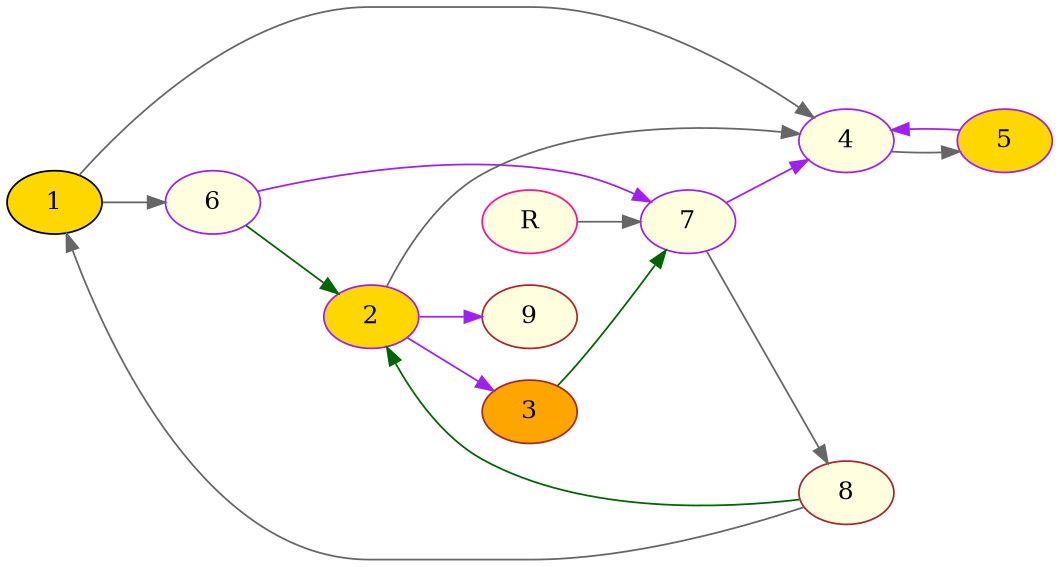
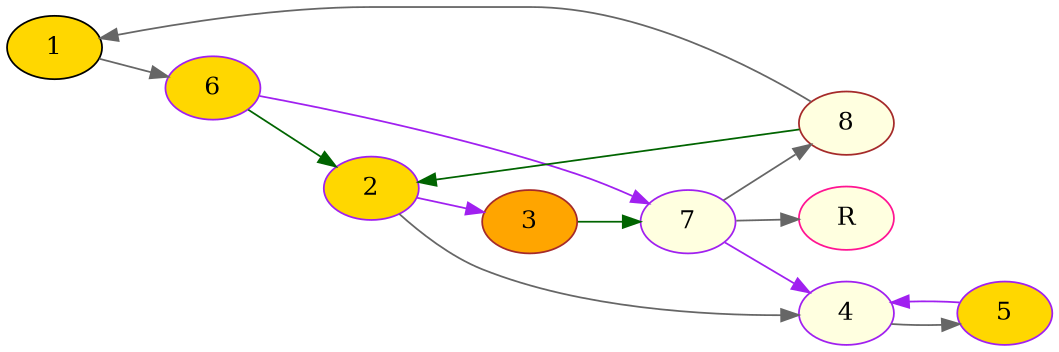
edge "1" -> "4": removed
node "6": fillcolor lightyellow -> gold
edge "R" -> "7": reversed
node "9": removed
